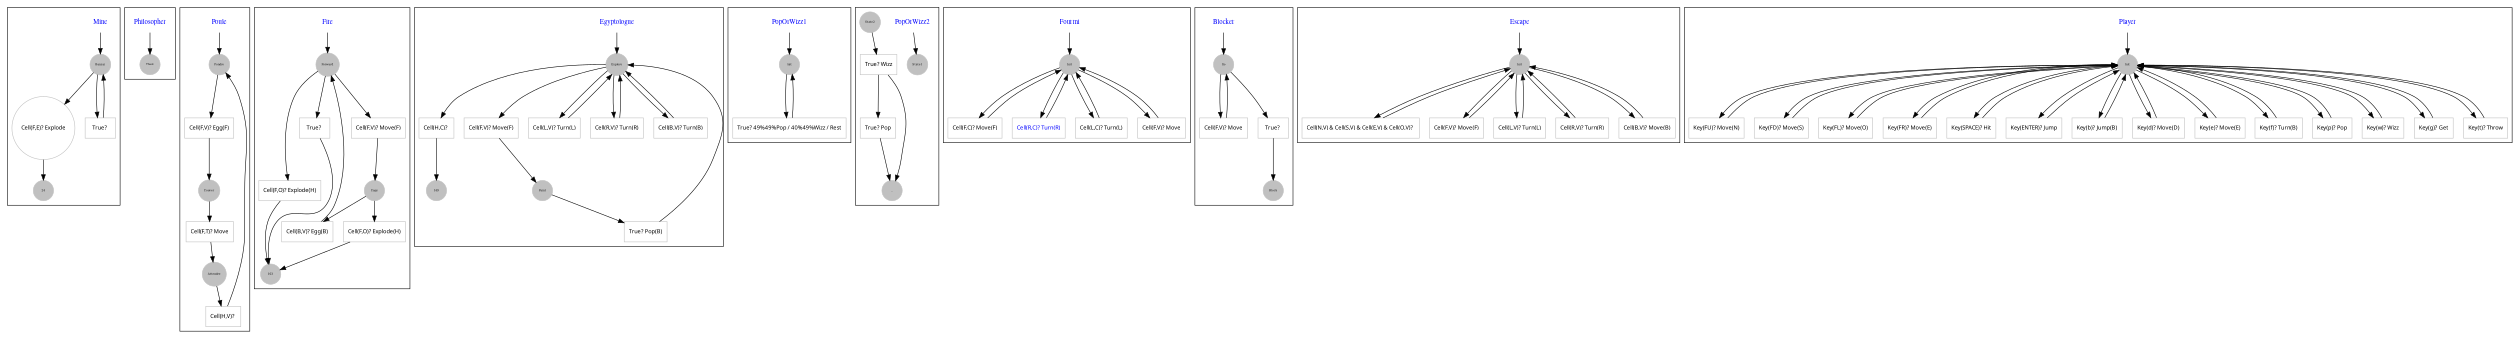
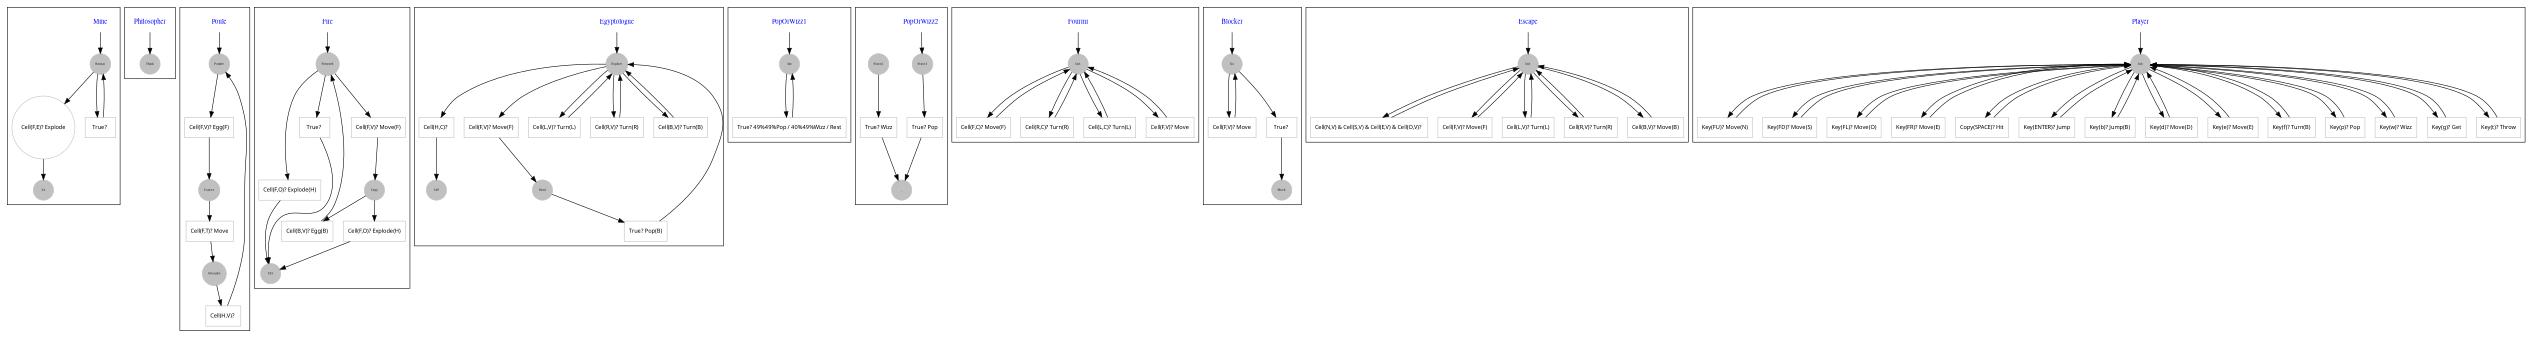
edge "True? Wizz" -> "True? Pop": now "State1" -> "True? Pop"
node "Cell(R,C)? Turn(R)": fontcolor blue -> black
node "Key(SPACE)? Hit": label "Key(SPACE)? Hit" -> "Copy(SPACE)? Hit"
